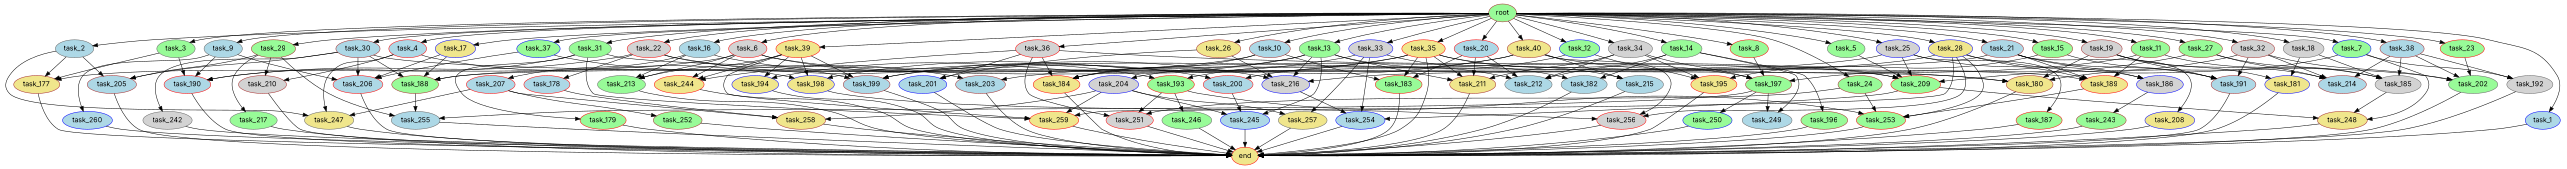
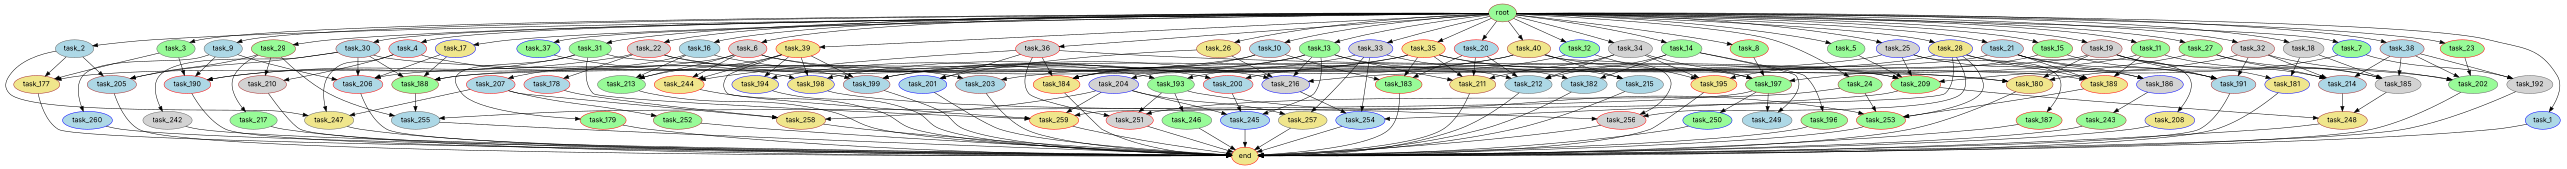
edge "task_37" -> "task_206": now "task_19" -> "task_206"
edge "task_7" -> "task_248": now "task_214" -> "task_248"
node "task_193": color red -> gray40
edge "task_35" -> "end": now "task_212" -> "end"
